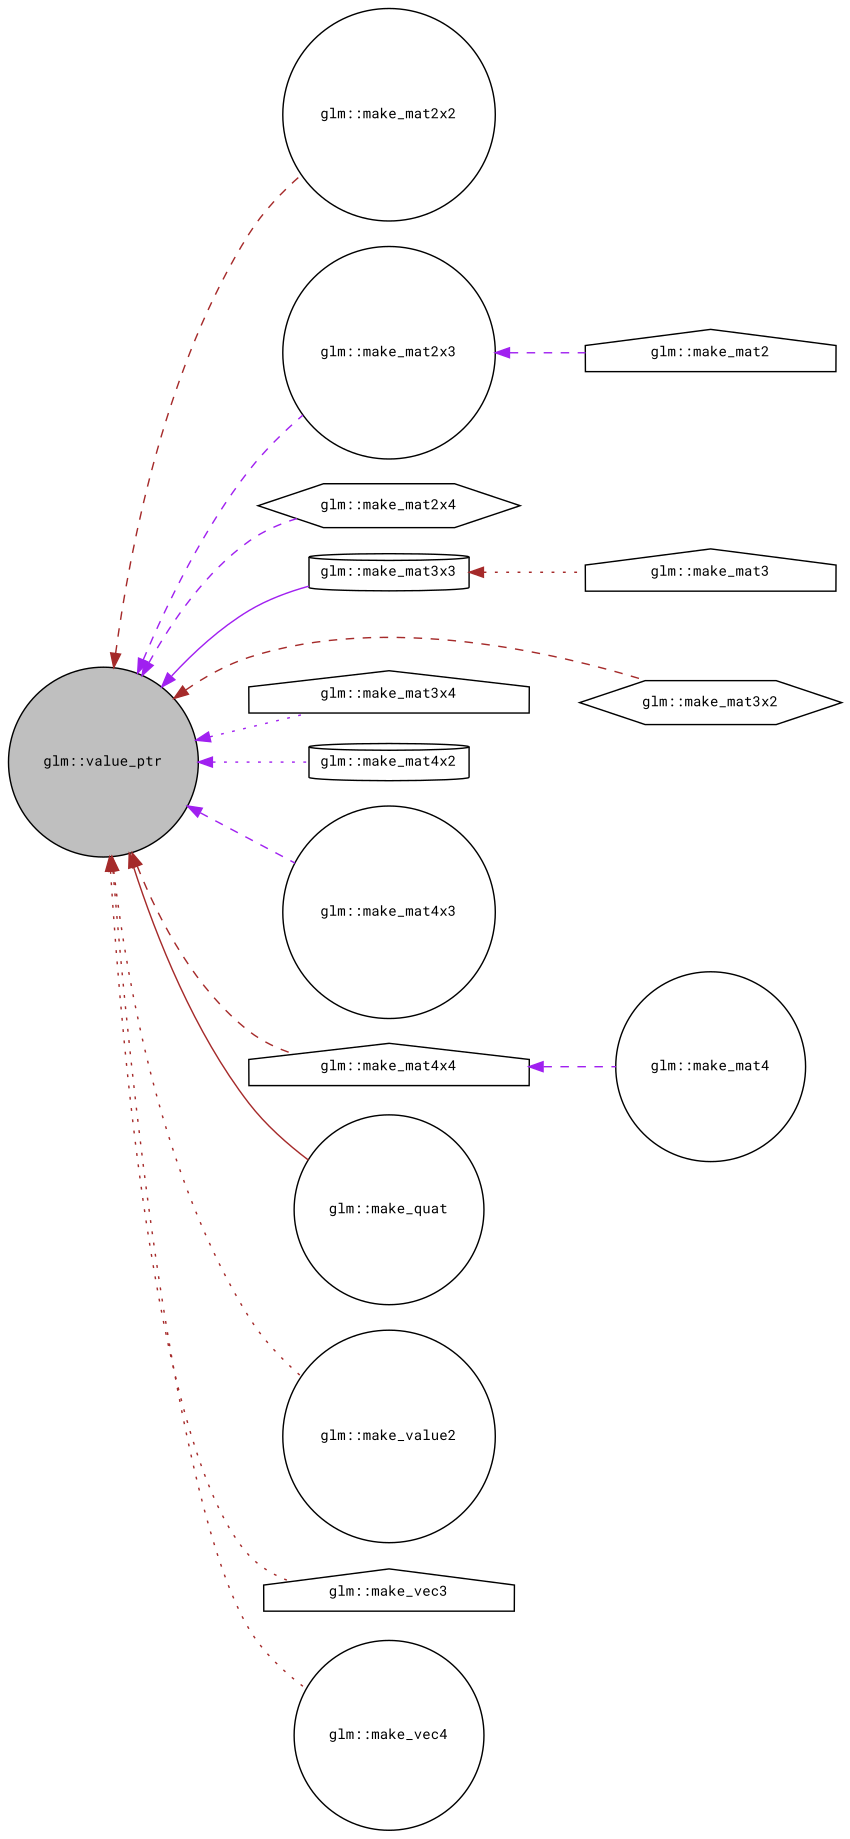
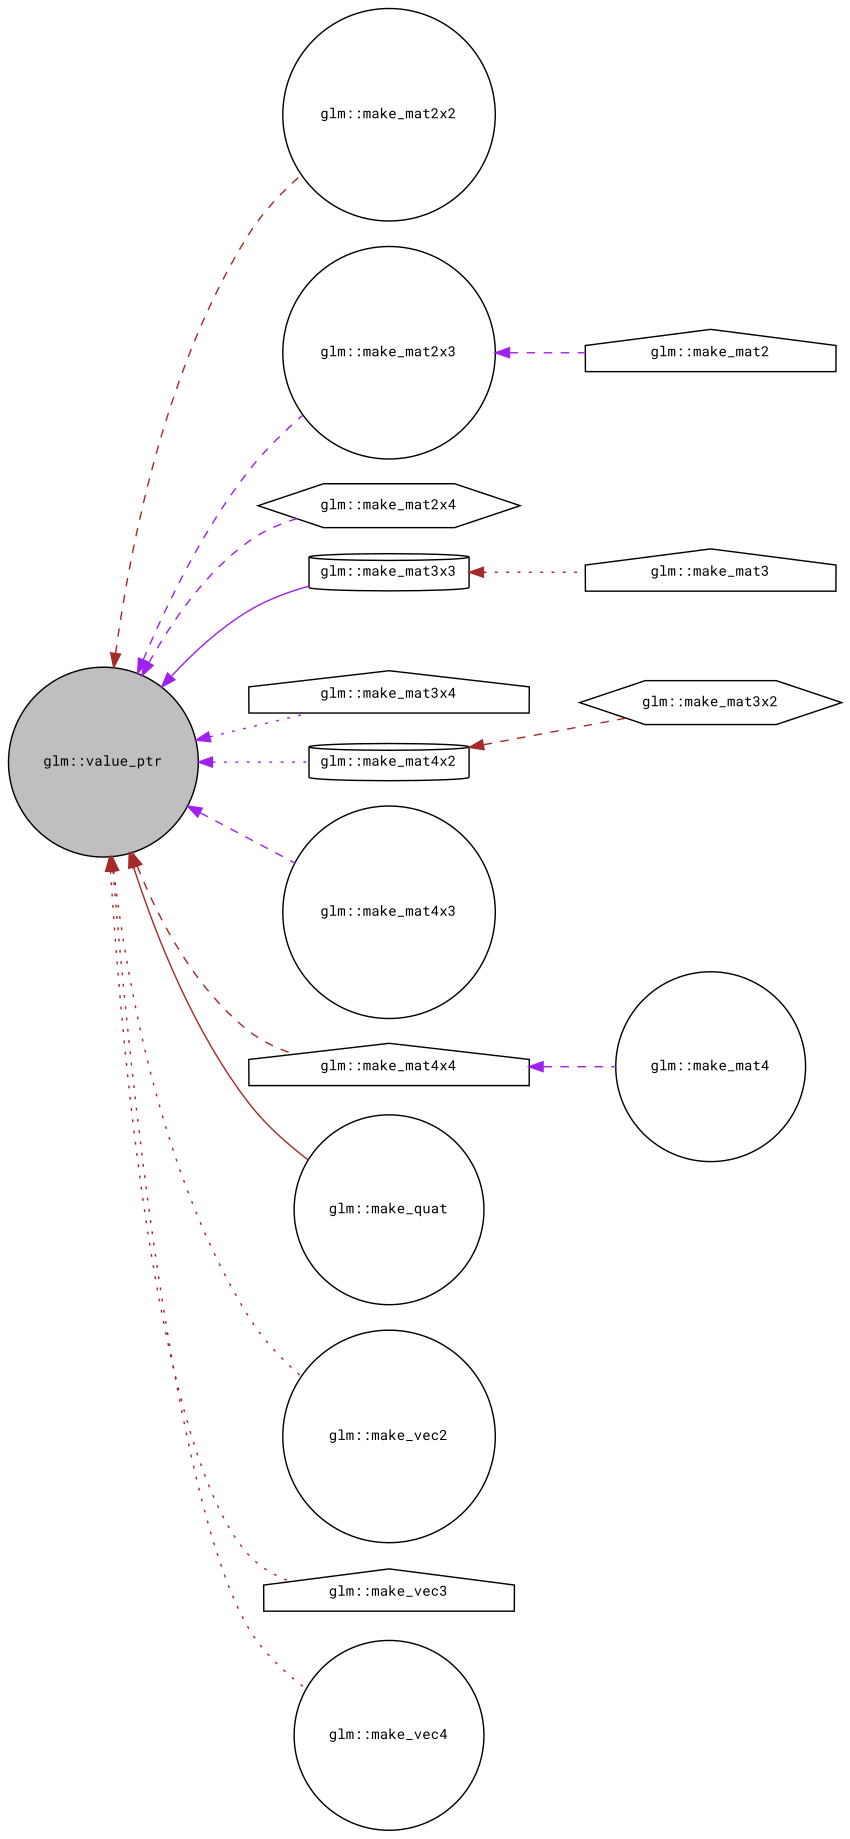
edge "glm::make_mat3x2" -> "glm::value_ptr": now "glm::make_mat3x2" -> "glm::make_mat4x2"
node "glm::make_value2": label "glm::make_value2" -> "glm::make_vec2"
